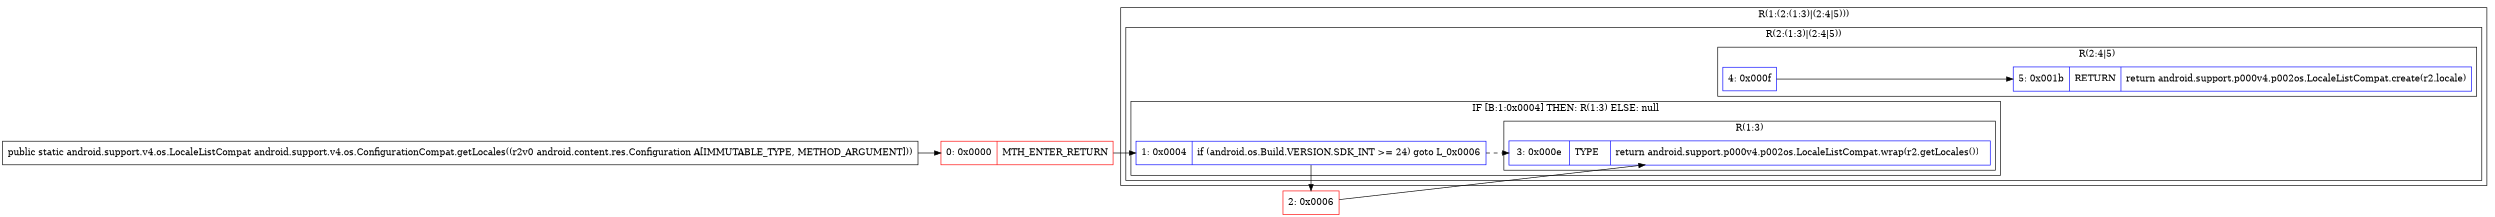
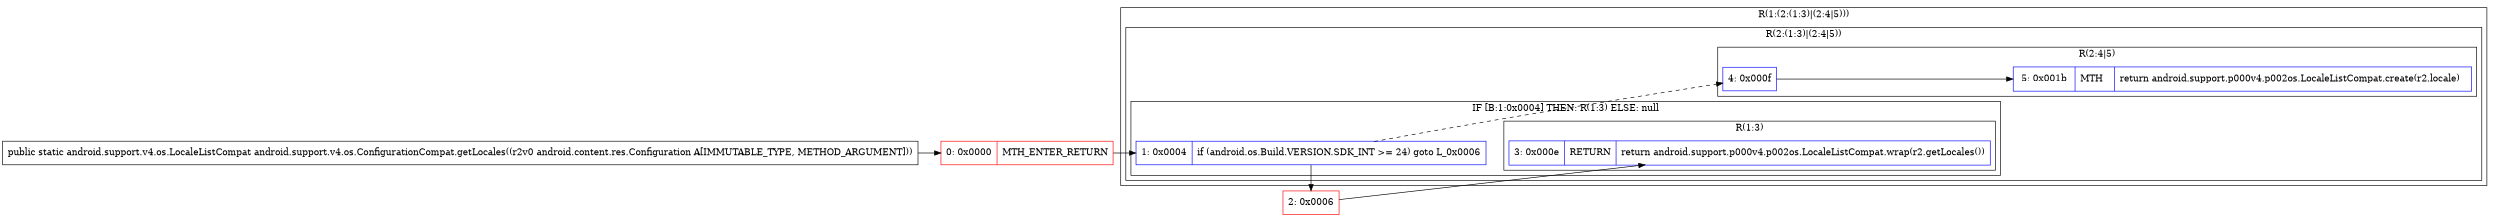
node "5: 0x001b": text "RETURN" -> "MTH"
edge "1: 0x0004" -> "3: 0x000e": now "1: 0x0004" -> "4: 0x000f"
node "3: 0x000e": text "TYPE" -> "RETURN"
